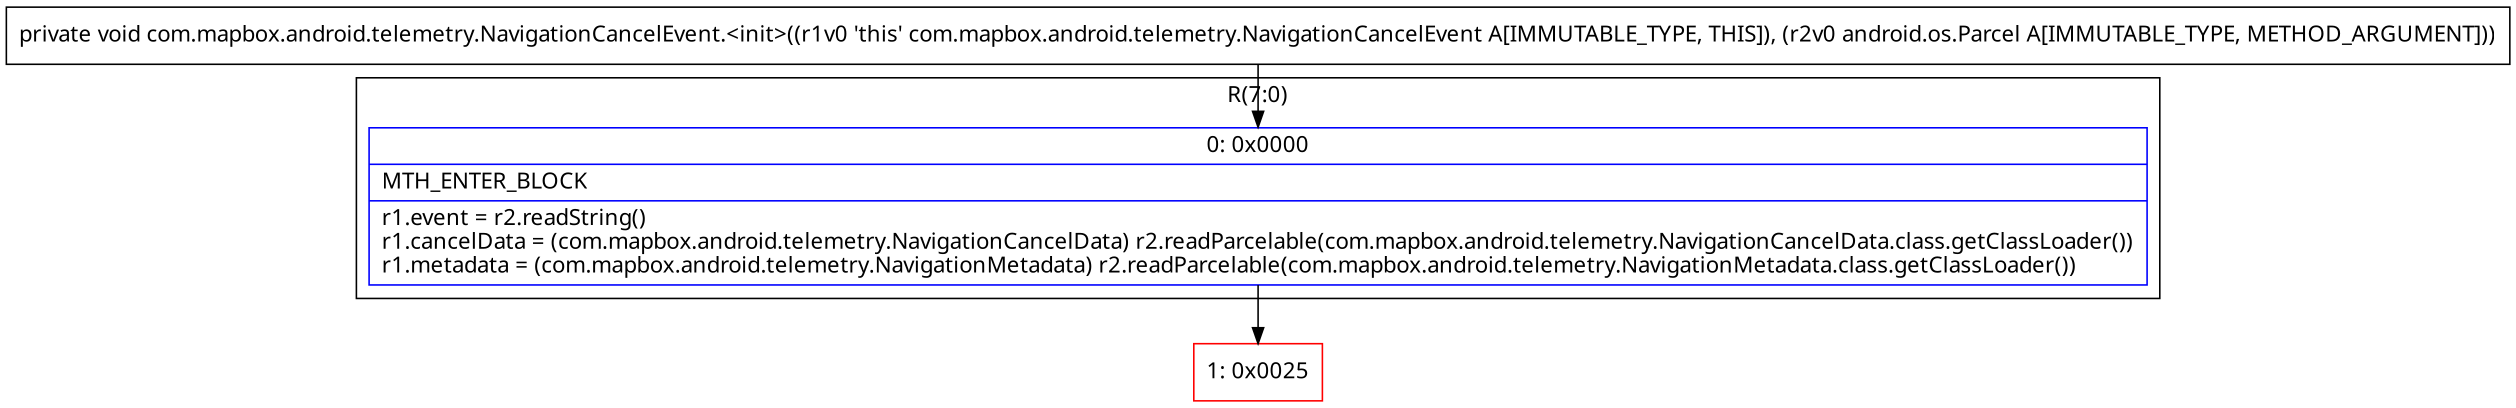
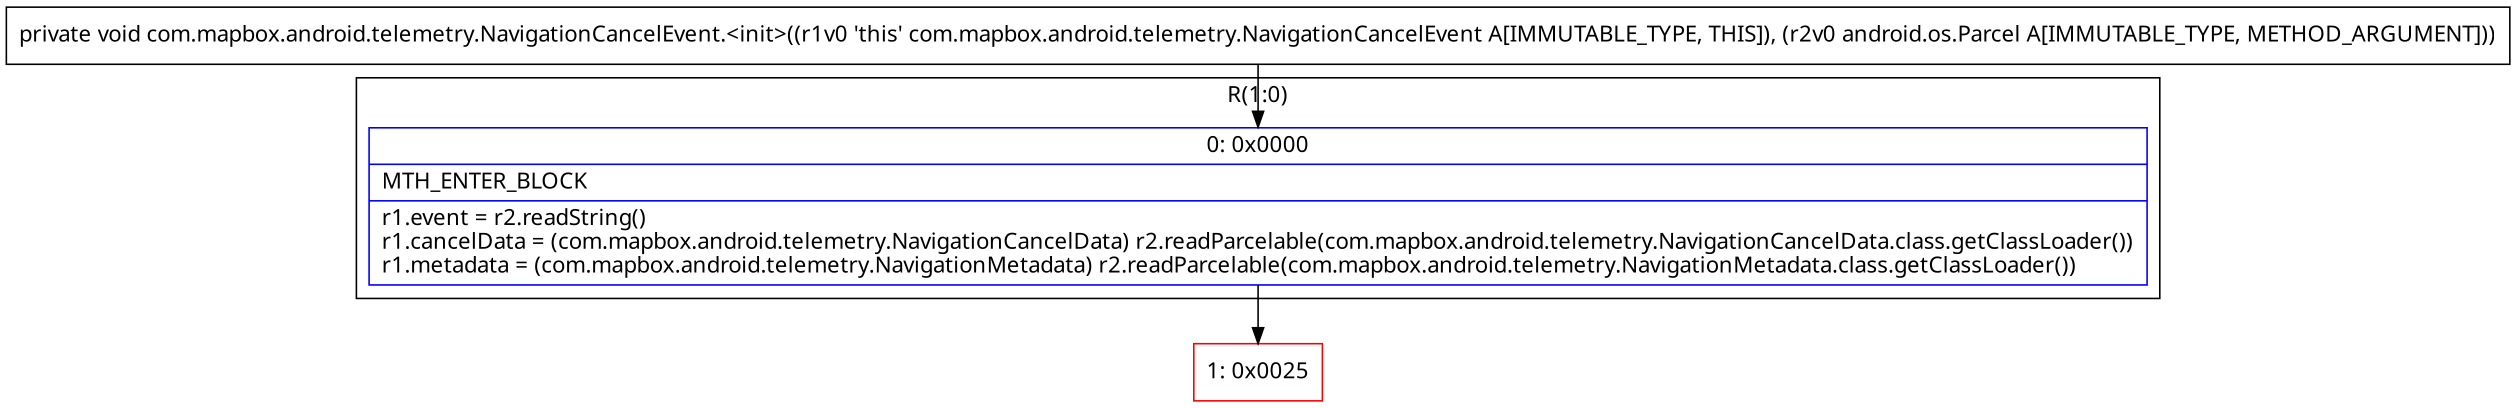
cluster "R(7:0)": label "R(7:0)" -> "R(1:0)"
